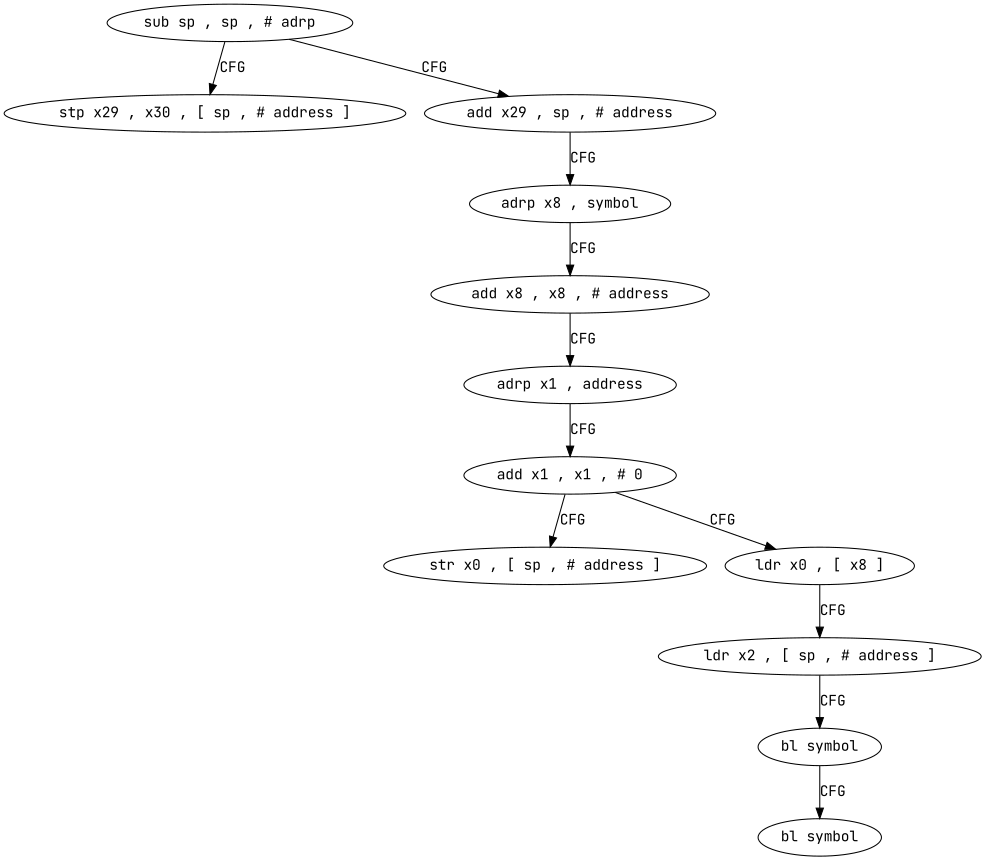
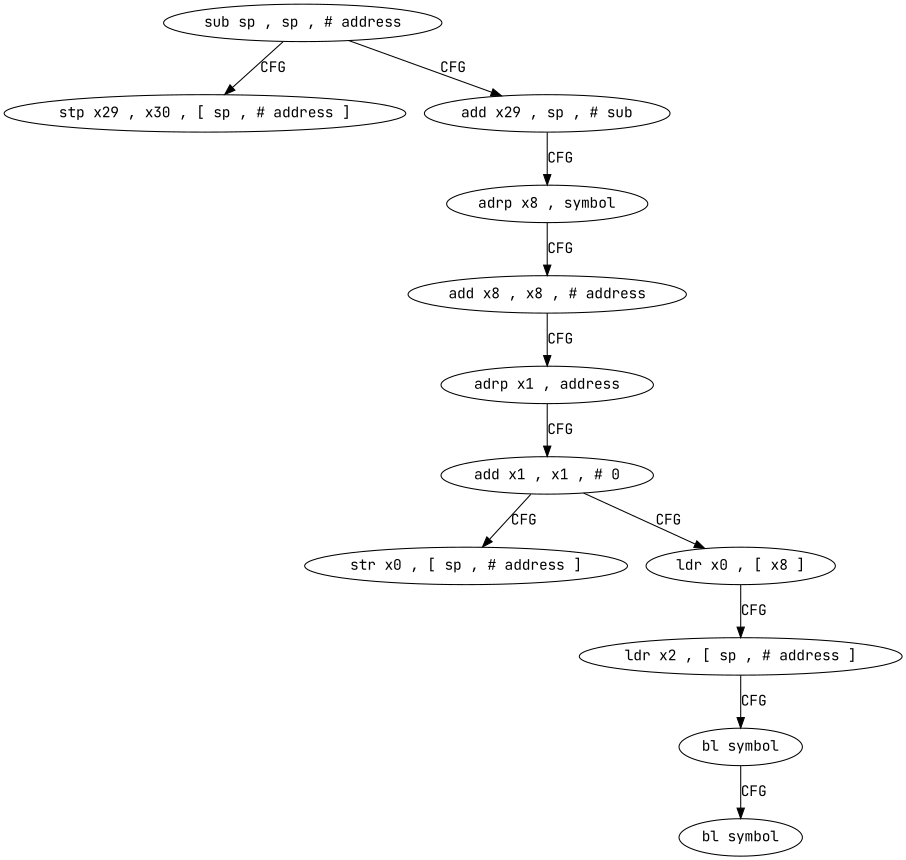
node "sub sp , sp , # adrp": label "sub sp , sp , # adrp" -> "sub sp , sp , # address"
node "add x29 , sp , # address": label "add x29 , sp , # address" -> "add x29 , sp , # sub"
